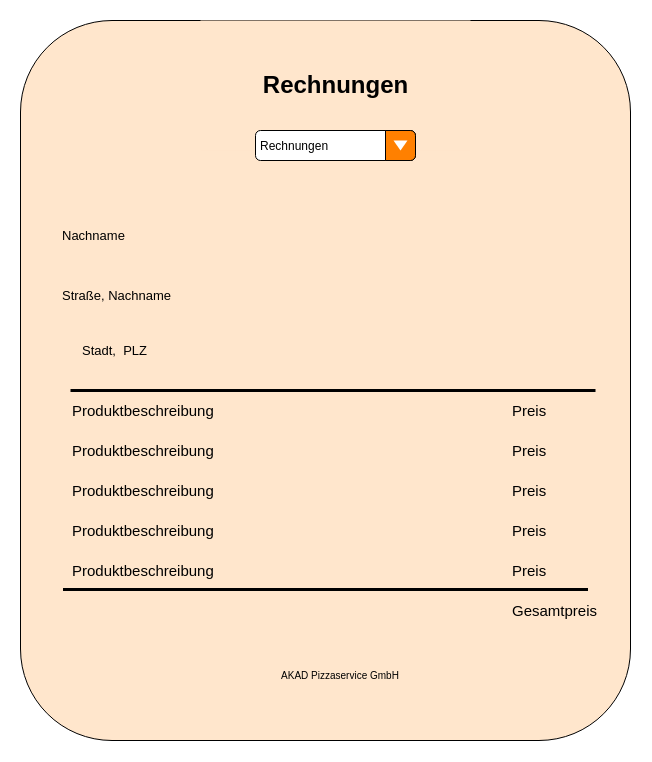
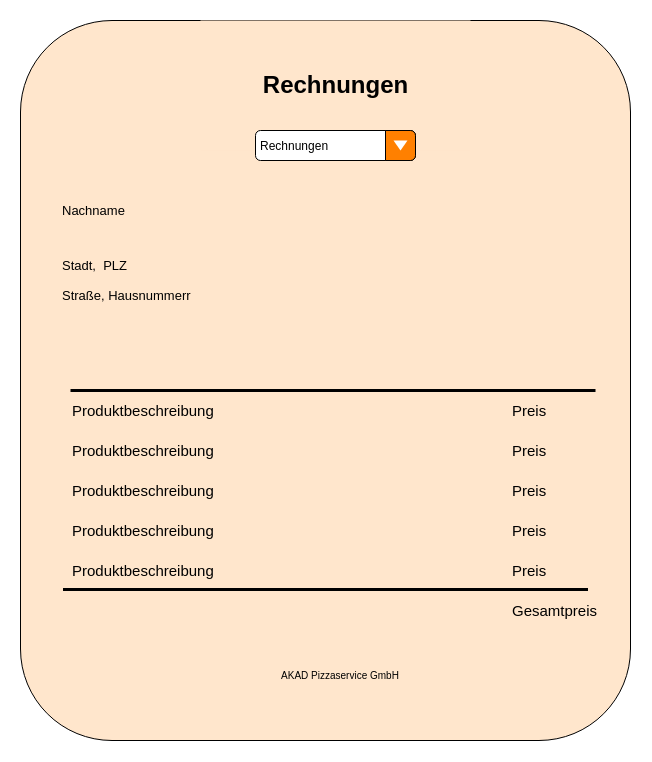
node "Nachname": moved (121, 236) -> (121, 211)
node "Straße, Nachname": label "Straße, Nachname" -> "Straße, Hausnummerr"
node "Stadt, PLZ": moved (146, 351) -> (126, 266)
